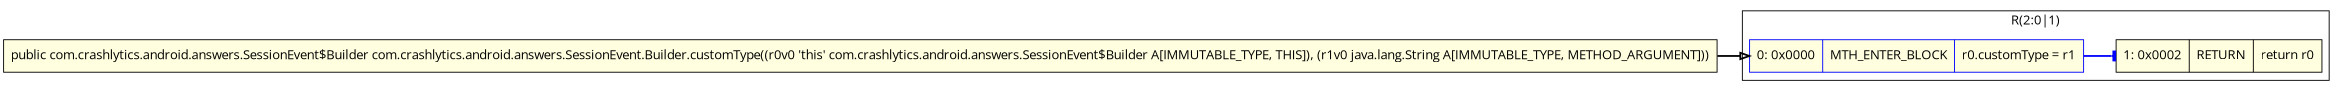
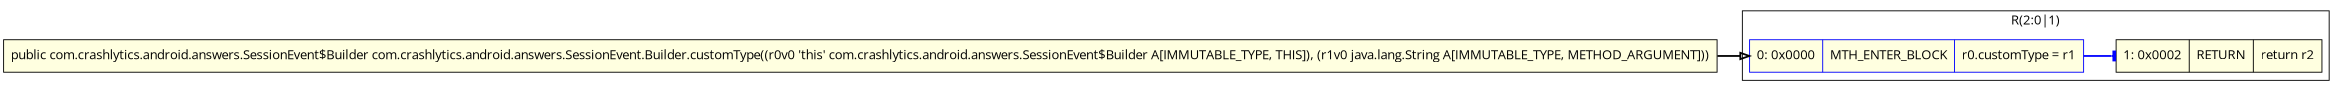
node "1: 0x0002": text "return r0" -> "return r2"
